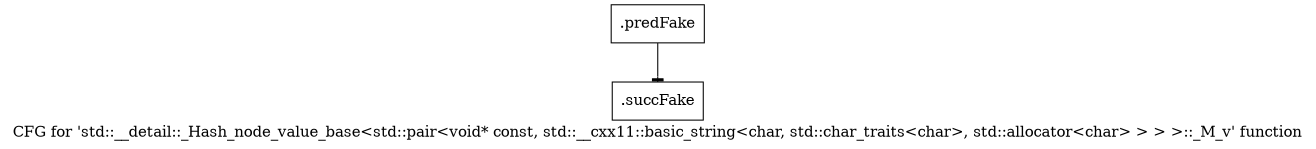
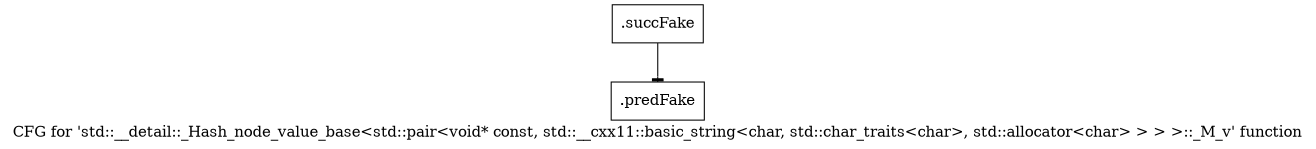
edge ".predFake" -> ".succFake": reversed
